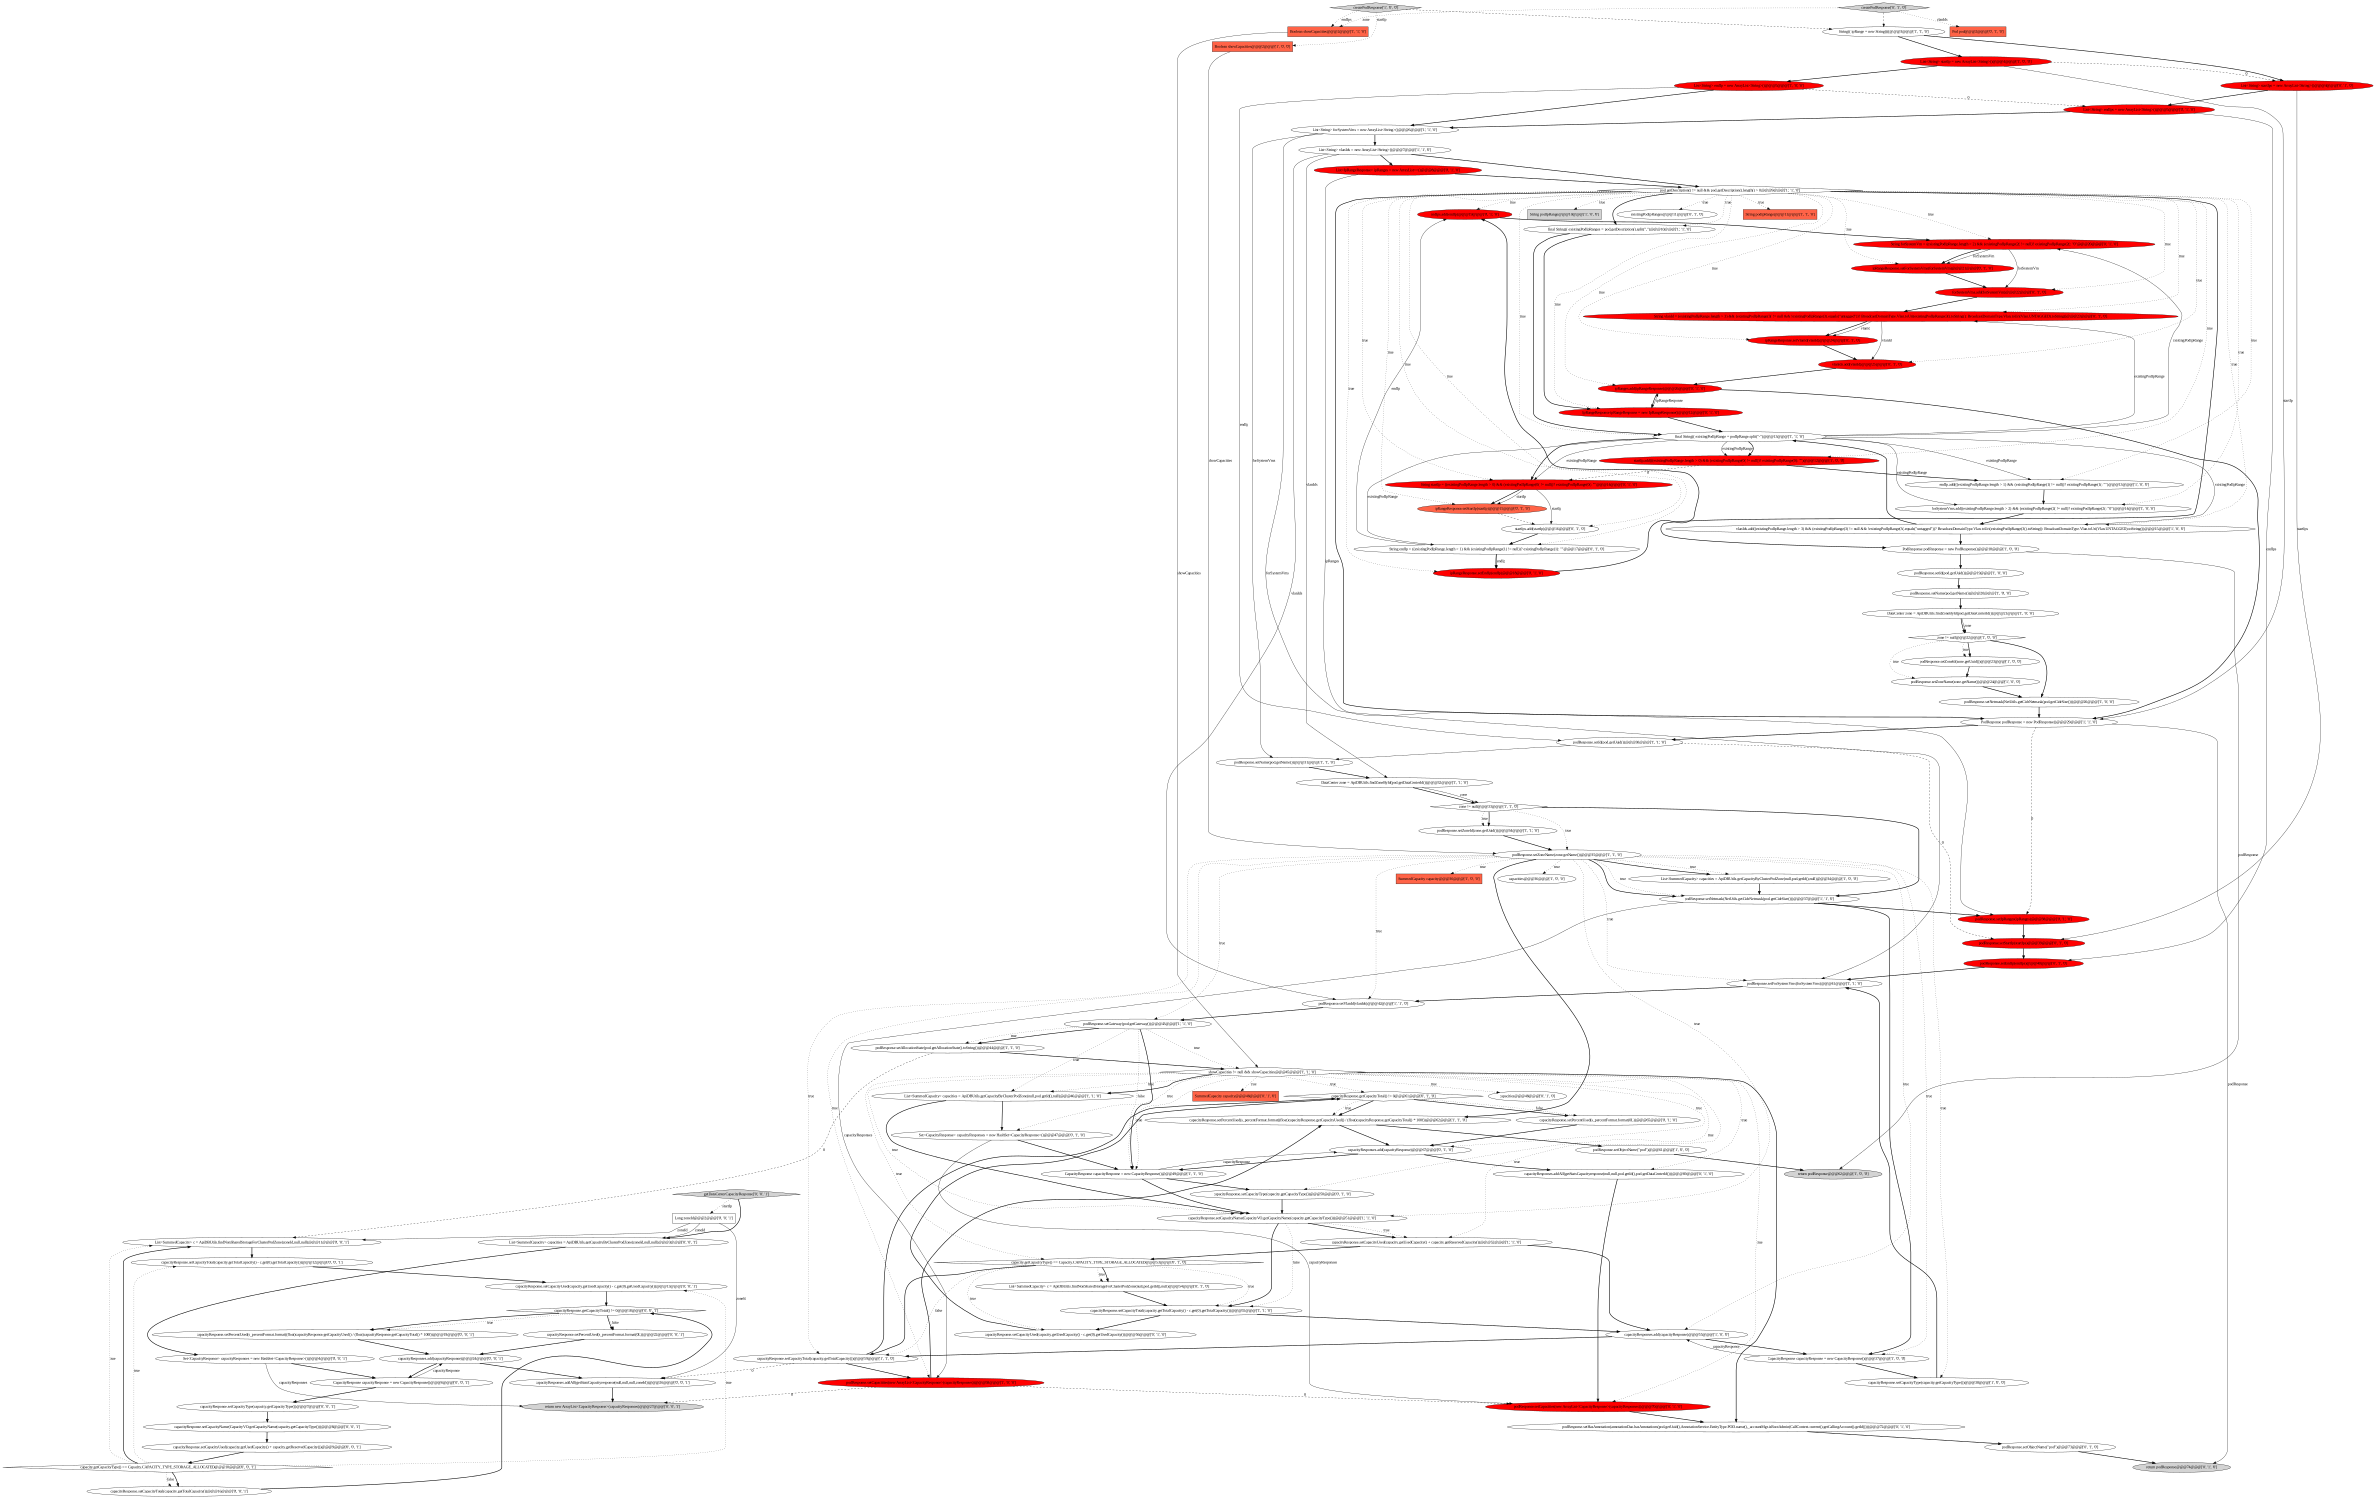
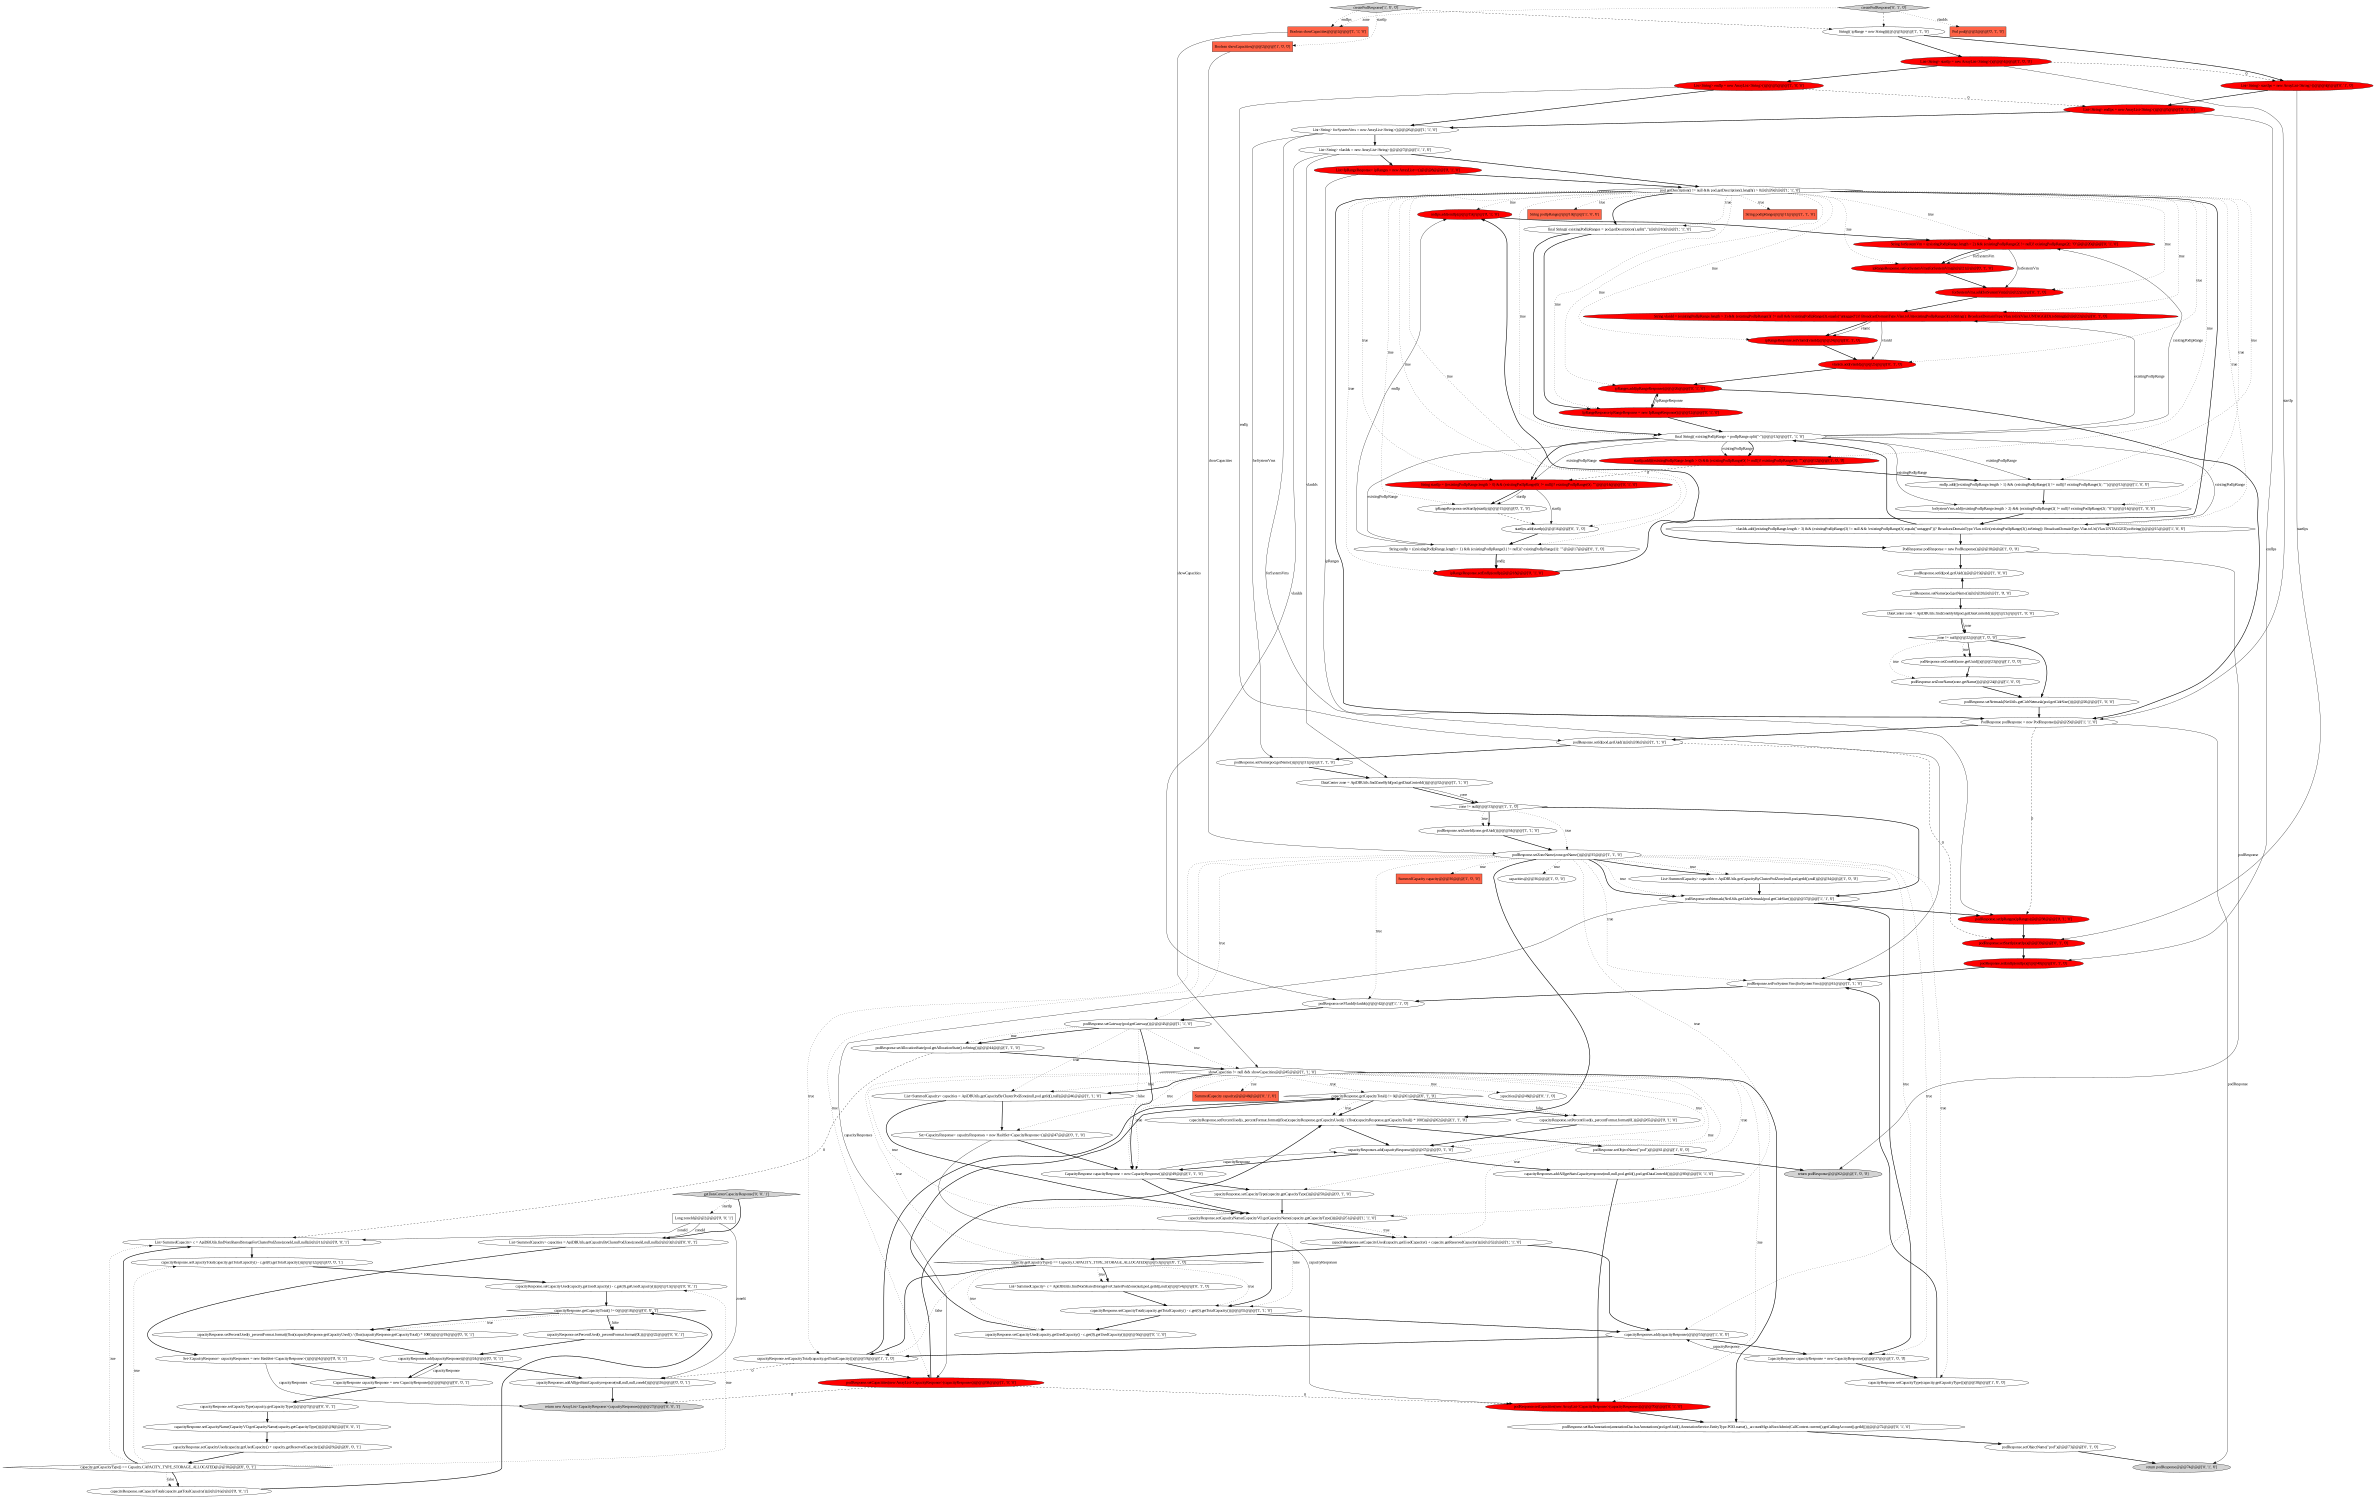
node "String podIpRange@@@10@@@['1', '0', '0']": fillcolor lightgray -> tomato
node "existingPodIpRanges@@@11@@@['0', '1', '0']": removed
node "ipRangeResponse.setStartIp(startIp)@@@15@@@['0', '1', '0']": fillcolor tomato -> white
edge "podResponse.setId(pod.getUuid())@@@19@@@['1', '0', '0']" -> "podResponse.setName(pod.getName())@@@20@@@['1', '0', '0']": reversed
edge "podResponse.setId(pod.getUuid())@@@30@@@['1', '1', '0']" -> "podResponse.setName(pod.getName())@@@31@@@['1', '1', '0']": style solid -> bold
